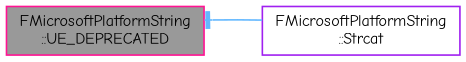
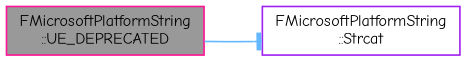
edge "FMicrosoftPlatformString ::Strcat" -> "FMicrosoftPlatformString ::UE_DEPRECATED": reversed
